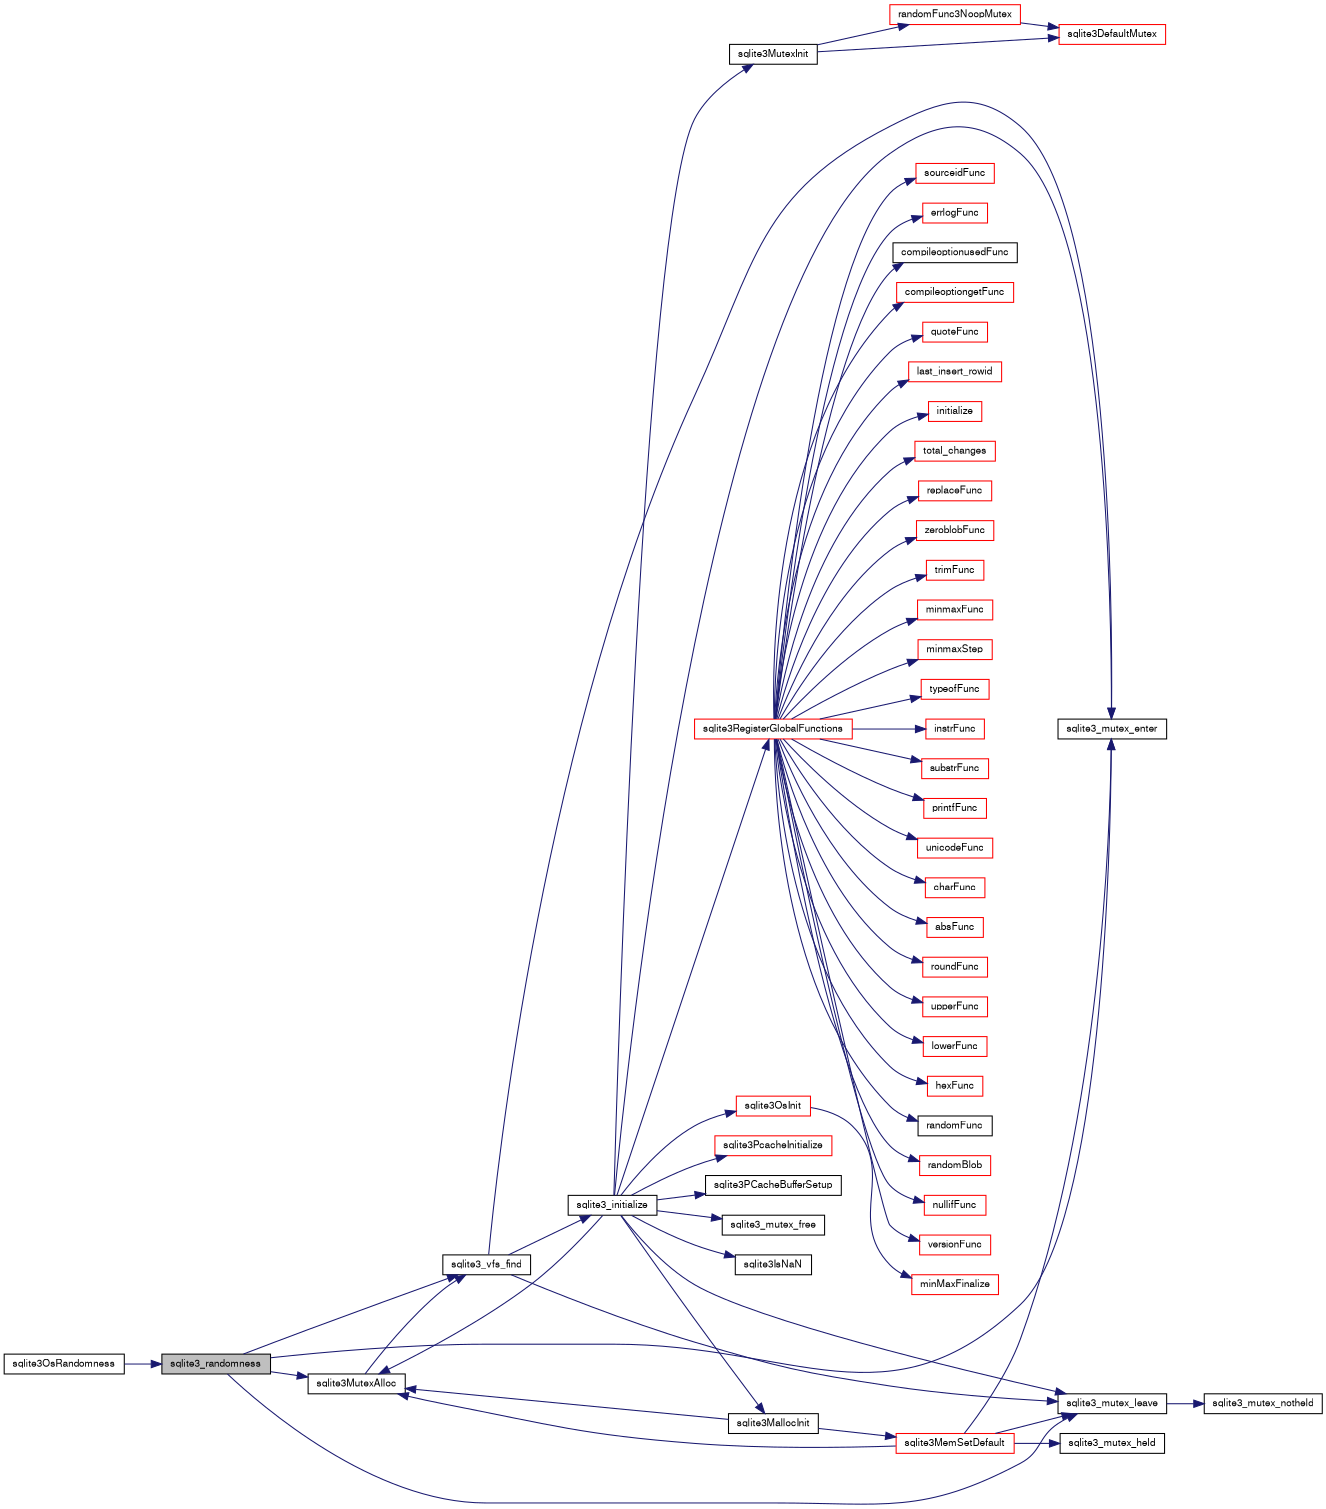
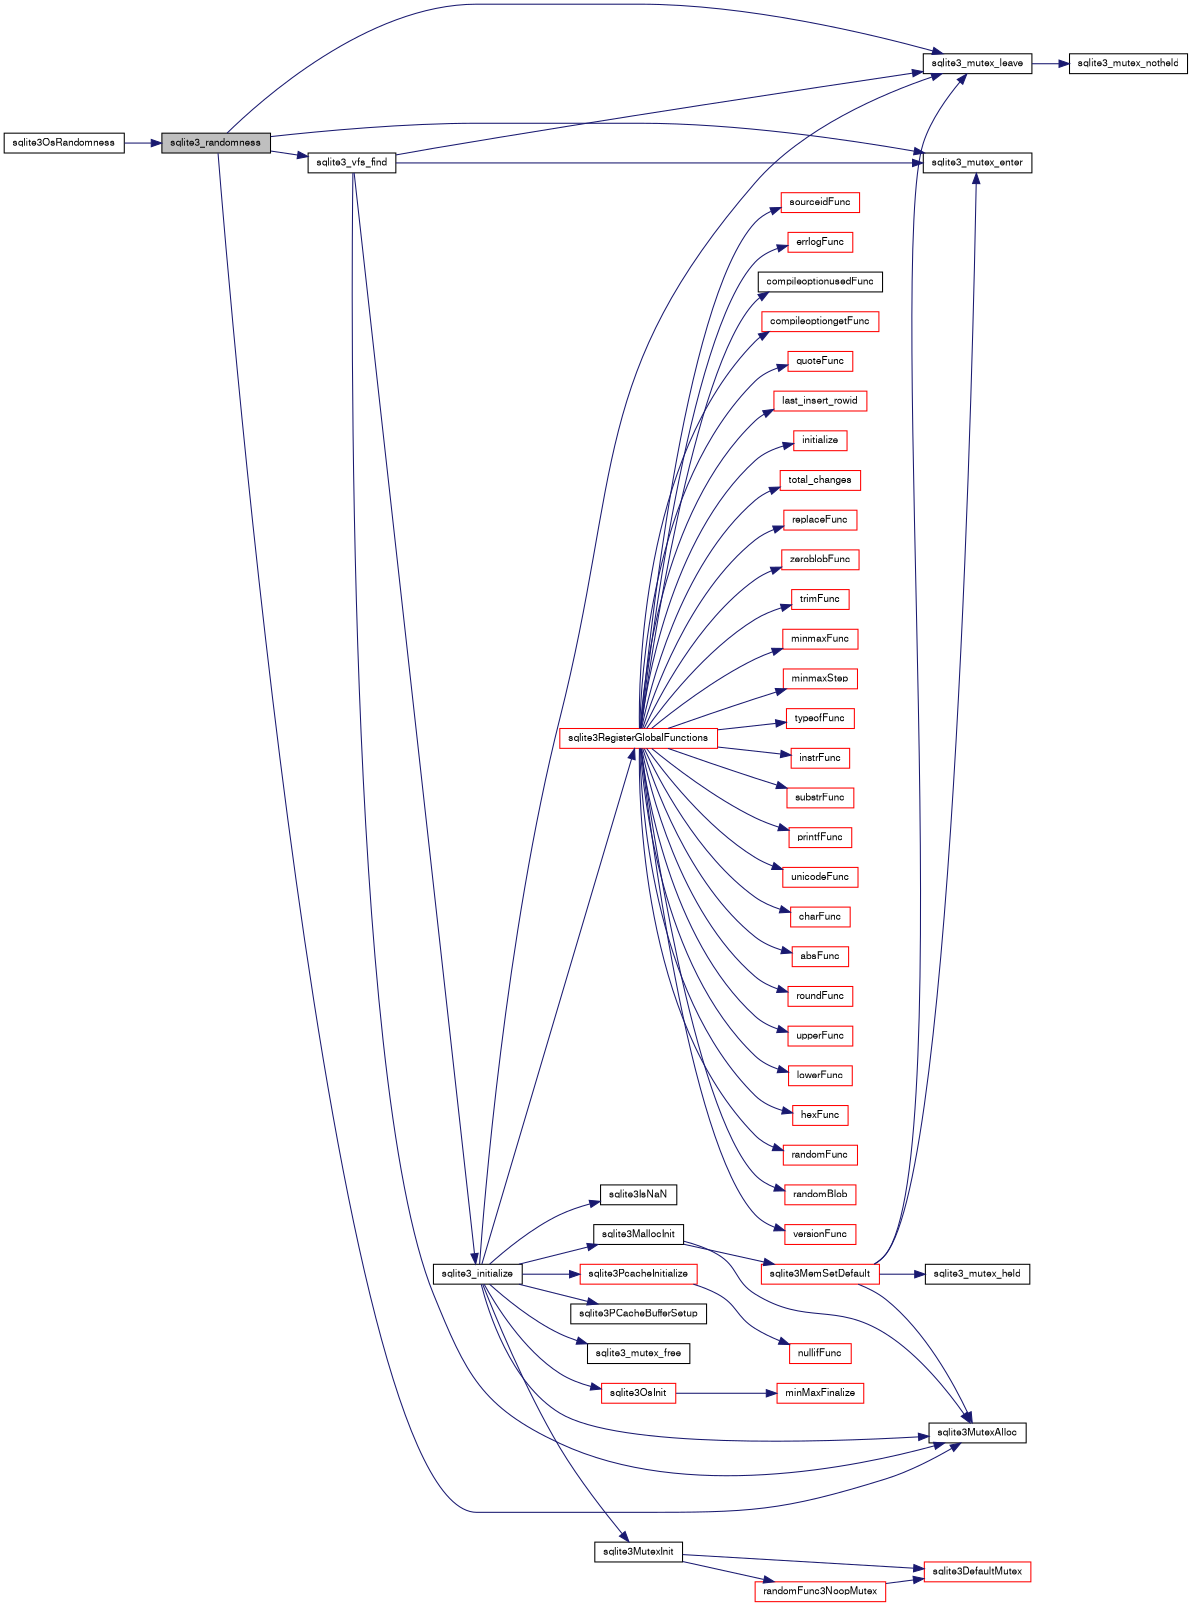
edge "sqlite3_initialize" -> "sqlite3_mutex_enter": removed
edge "sqlite3RegisterGlobalFunctions" -> "nullifFunc": now "sqlite3PcacheInitialize" -> "nullifFunc"
node "randomFunc": color black -> red
edge "sqlite3MutexAlloc" -> "sqlite3_vfs_find": reversed
